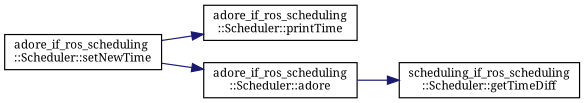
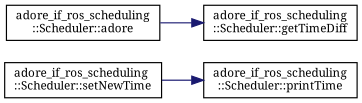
edge "adore_if_ros_scheduling ::Scheduler::setNewTime" -> "adore_if_ros_scheduling ::Scheduler::adore": removed
node "scheduling_if_ros_scheduling ::Scheduler::getTimeDiff": label "scheduling_if_ros_scheduling ::Scheduler::getTimeDiff" -> "adore_if_ros_scheduling ::Scheduler::getTimeDiff"
